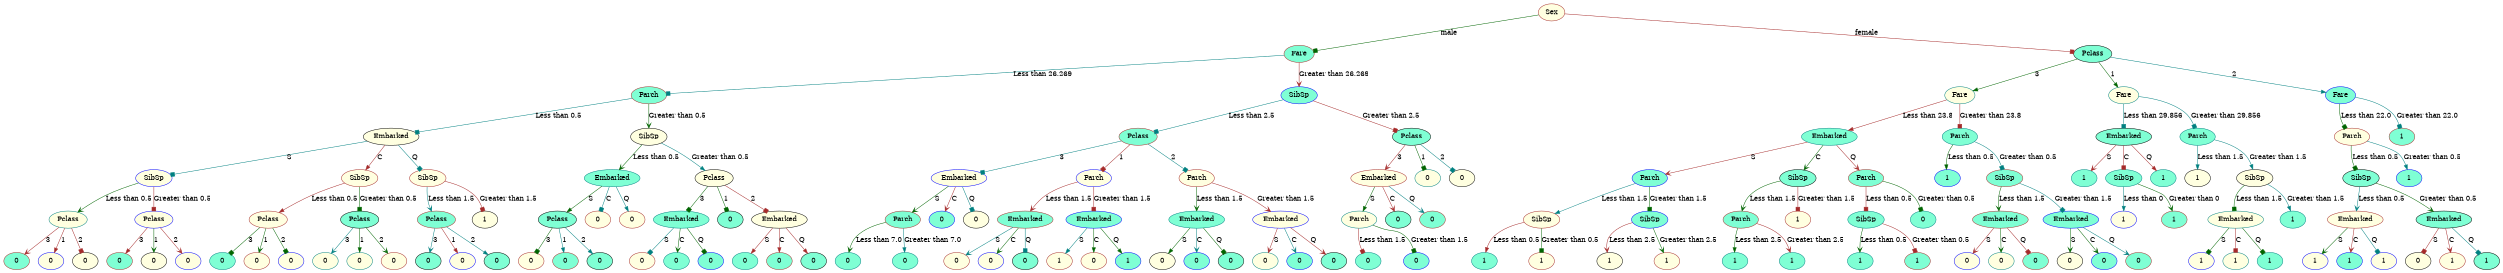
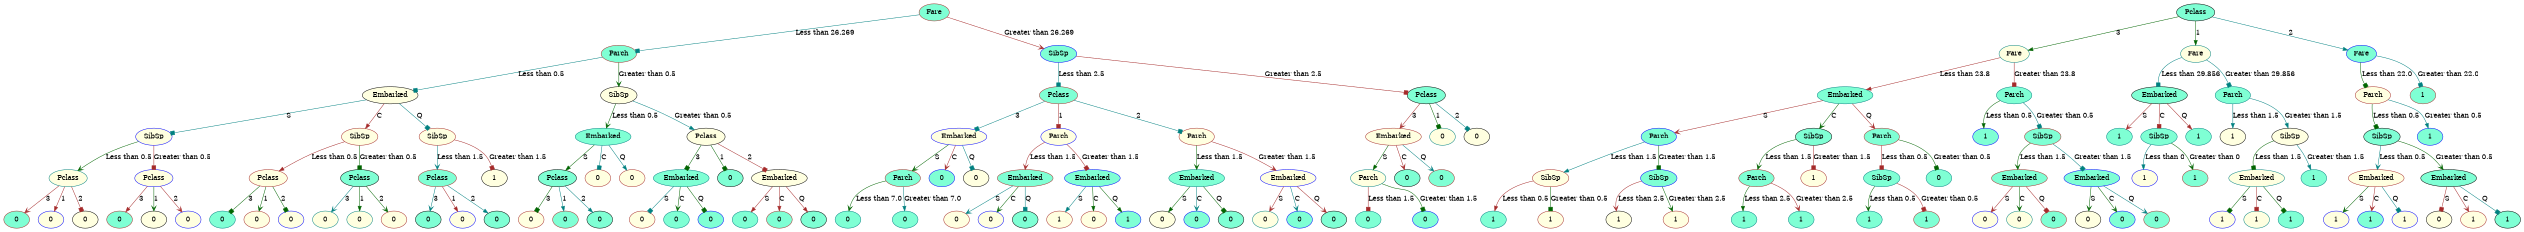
node "Sex": removed
